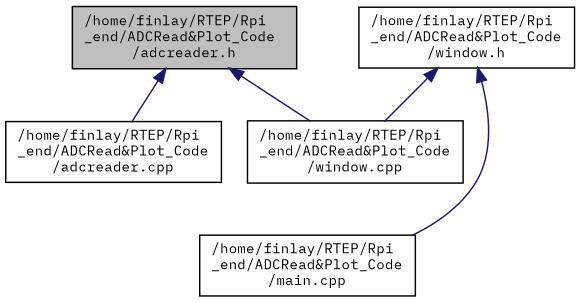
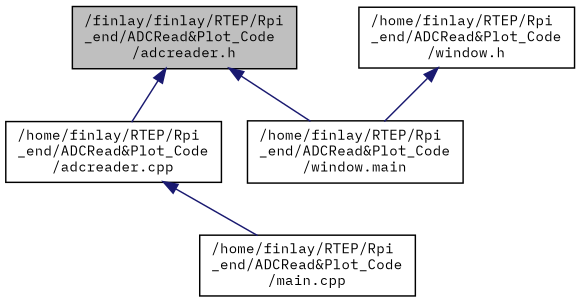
node "/home/finlay/RTEP/Rpi _end/ADCRead&Plot_Code /adcreader.h": label "/home/finlay/RTEP/Rpi _end/ADCRead&Plot_Code /adcreader.h" -> "/finlay/finlay/RTEP/Rpi _end/ADCRead&Plot_Code /adcreader.h"
node "/home/finlay/RTEP/Rpi _end/ADCRead&Plot_Code /window.cpp": label "/home/finlay/RTEP/Rpi _end/ADCRead&Plot_Code /window.cpp" -> "/home/finlay/RTEP/Rpi _end/ADCRead&Plot_Code /window.main"
edge "/home/finlay/RTEP/Rpi _end/ADCRead&Plot_Code /main.cpp" -> "/home/finlay/RTEP/Rpi _end/ADCRead&Plot_Code /window.h": now "/home/finlay/RTEP/Rpi _end/ADCRead&Plot_Code /main.cpp" -> "/home/finlay/RTEP/Rpi _end/ADCRead&Plot_Code /adcreader.cpp"
